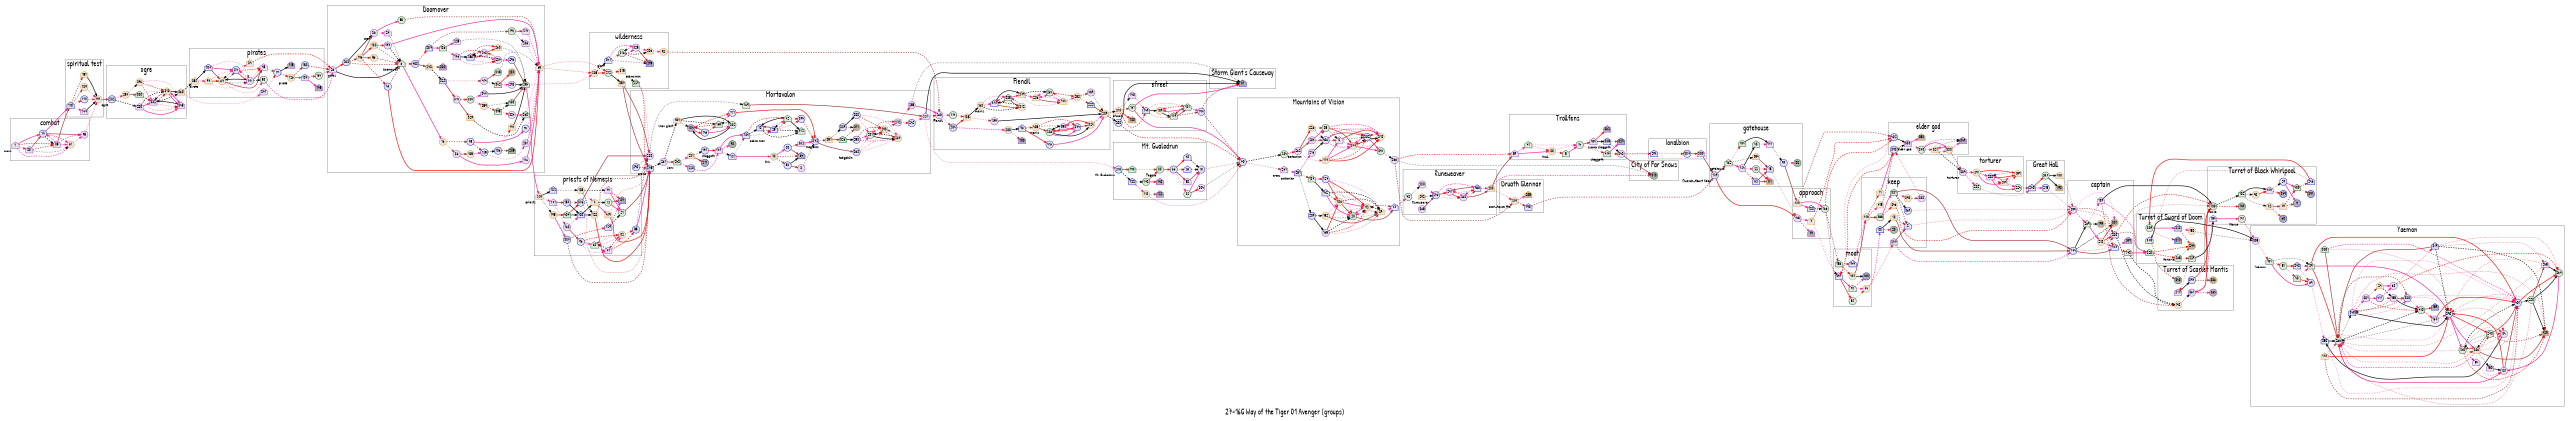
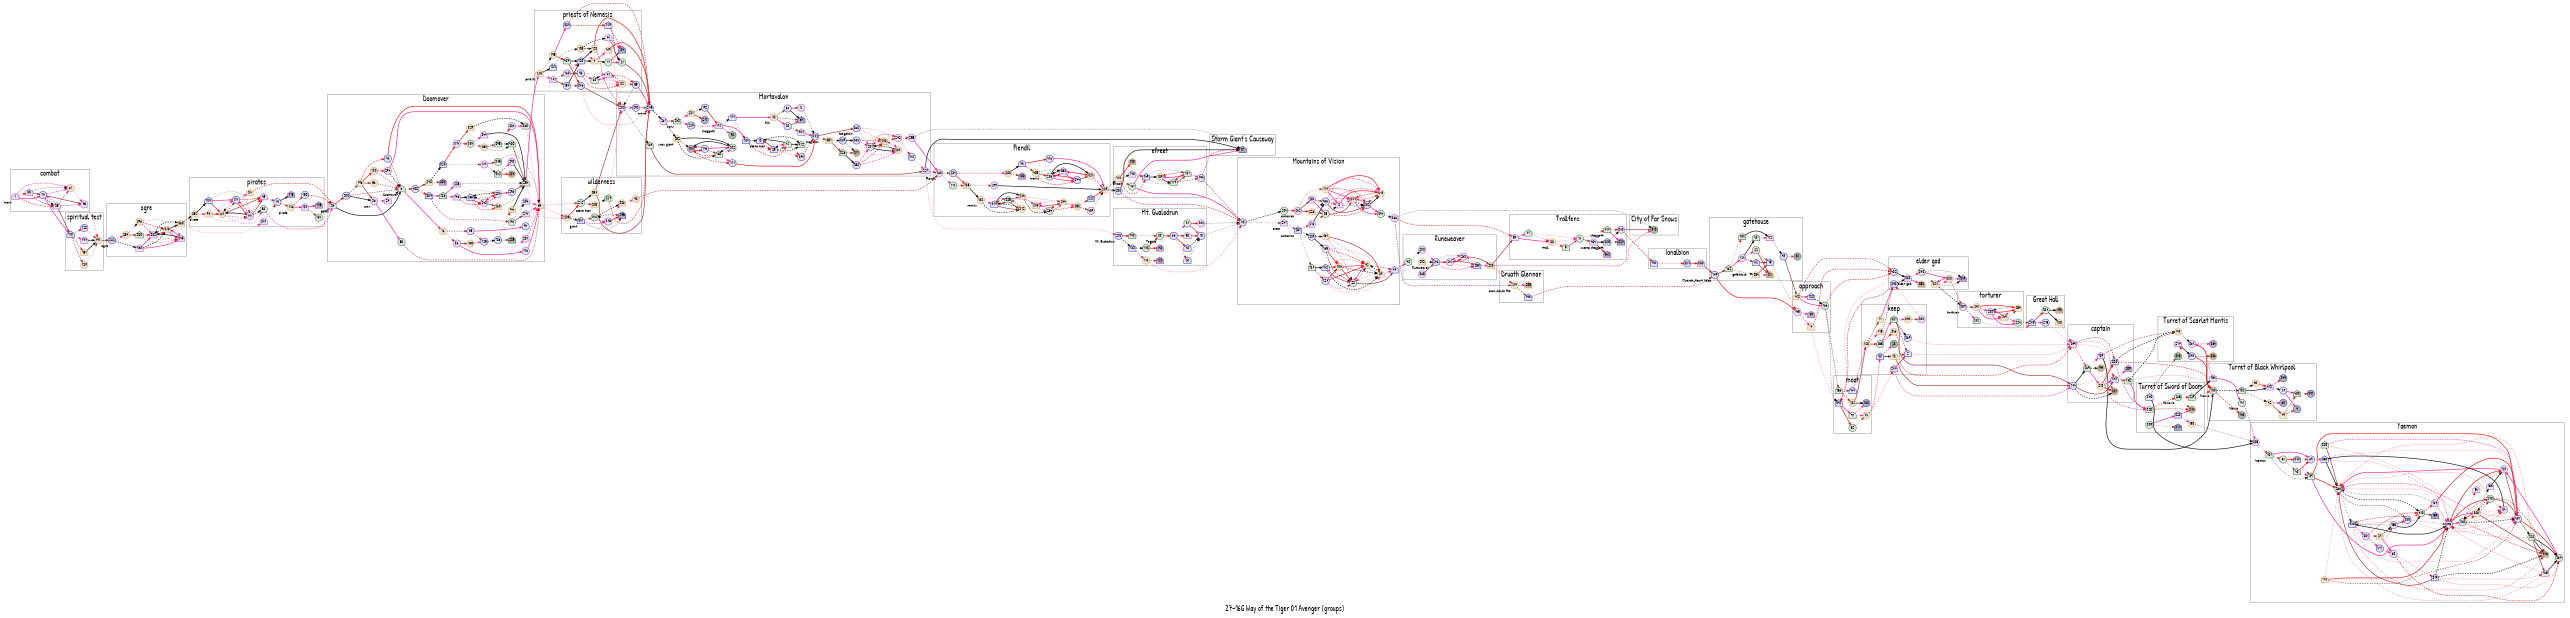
edge "290" -> "283": reversed
node "246": removed
